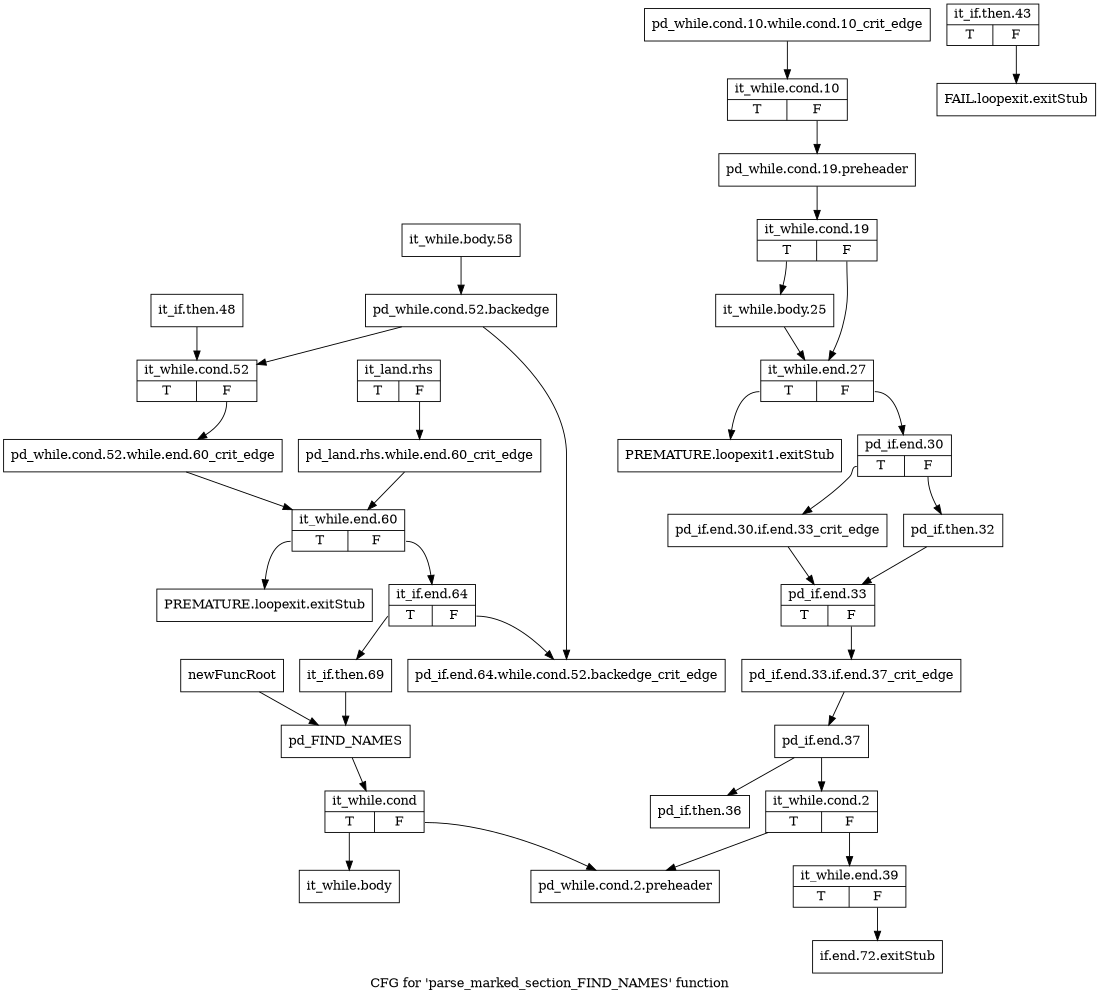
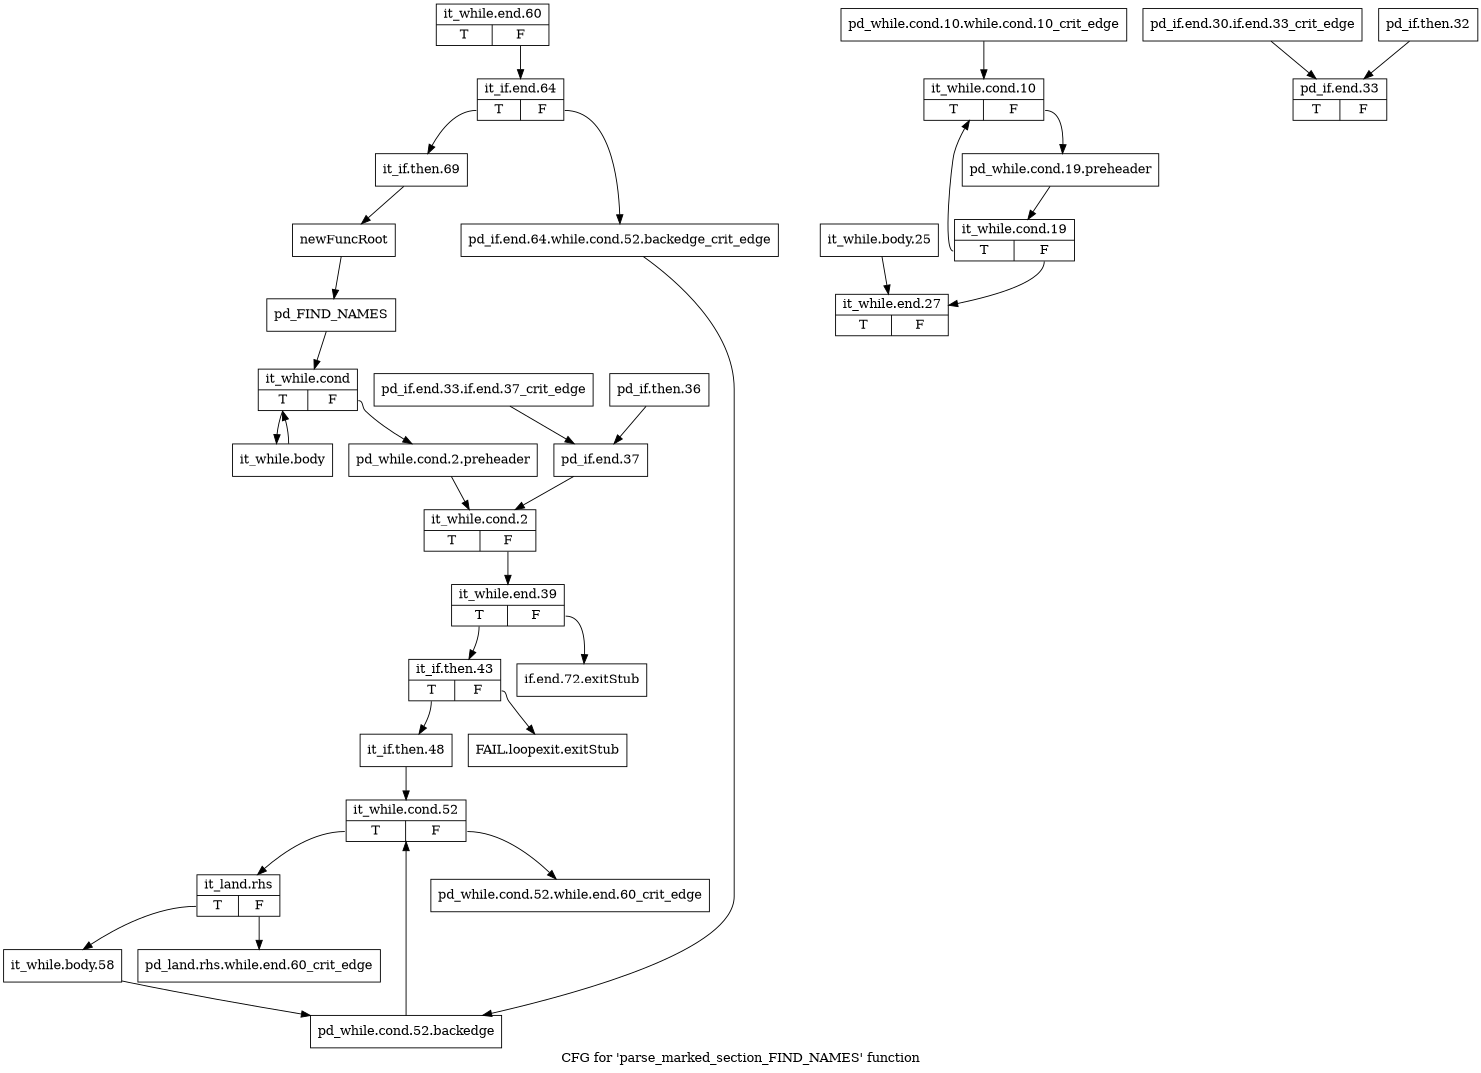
edge "it_while.cond.19" -> "it_while.body.25": now "it_while.cond.19" -> "it_while.cond.10"
edge "it_while.body" -> "it_while.cond": added
node "PREMATURE.loopexit1.exitStub": removed
node "pd_if.end.30": removed
edge "pd_while.cond.52.backedge" -> "pd_if.end.64.while.cond.52.backedge_crit_edge": reversed
edge "pd_land.rhs.while.end.60_crit_edge" -> "it_while.end.60": removed
edge "pd_while.cond.52.while.end.60_crit_edge" -> "it_while.end.60": removed
node "PREMATURE.loopexit.exitStub": removed
edge "pd_if.end.33" -> "pd_if.end.33.if.end.37_crit_edge": removed
edge "it_while.end.39" -> "it_if.then.43": added
edge "it_if.then.69" -> "pd_FIND_NAMES": now "it_if.then.69" -> "newFuncRoot"
edge "it_if.then.43" -> "it_if.then.48": added
edge "pd_if.end.37" -> "pd_if.then.36": reversed
edge "it_while.cond.52" -> "it_land.rhs": added
edge "it_while.cond.2" -> "pd_while.cond.2.preheader": reversed
edge "it_land.rhs" -> "it_while.body.58": added
